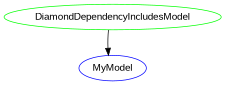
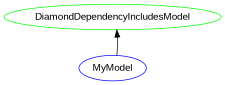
edge "DiamondDependencyIncludesModel" -> "MyModel": reversed
